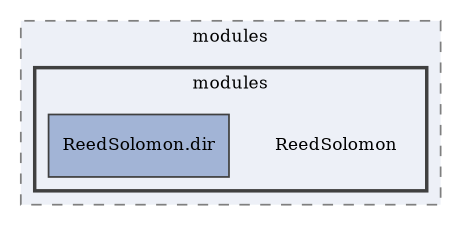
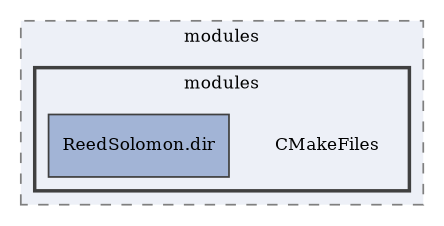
node "ReedSolomon": label "ReedSolomon" -> "CMakeFiles"
